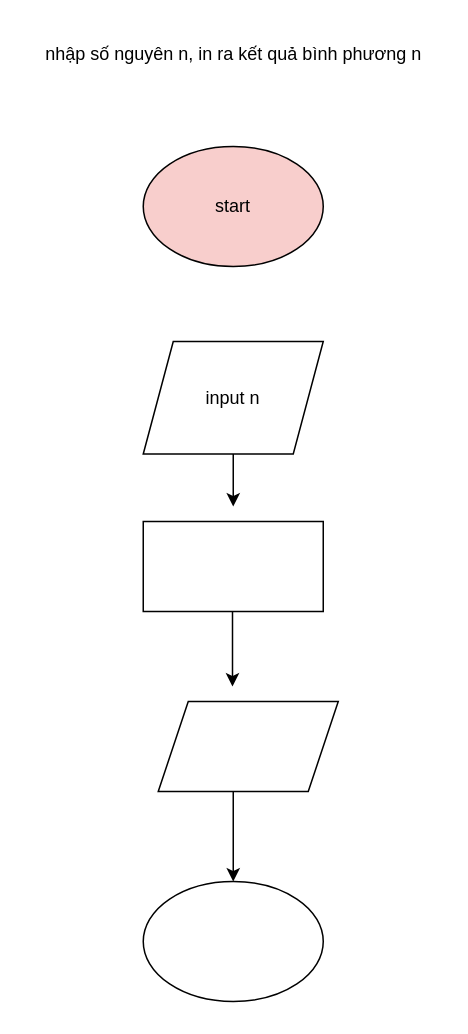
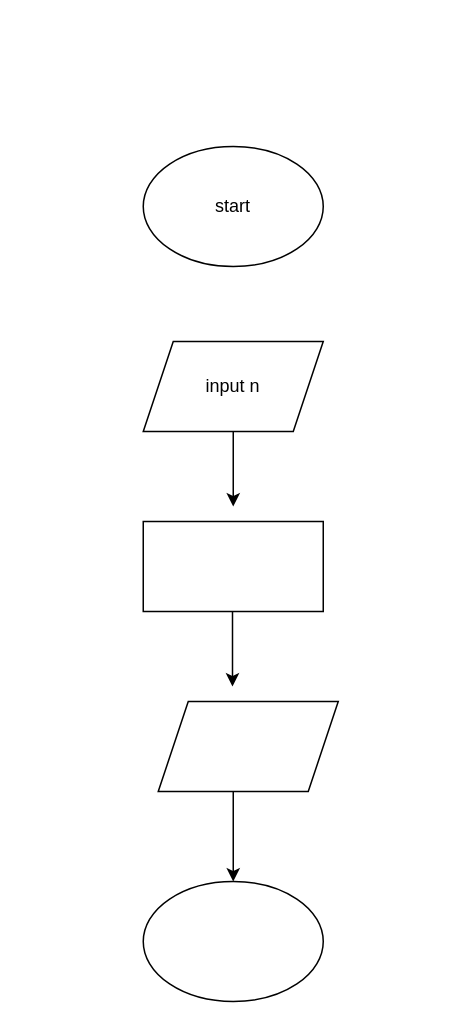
node "nhập số nguyên n, in ra kết quả bình phương n": removed
node "start": fillcolor #f8cecc -> #ffffff
node "input n": size 180x113 -> 180x90
